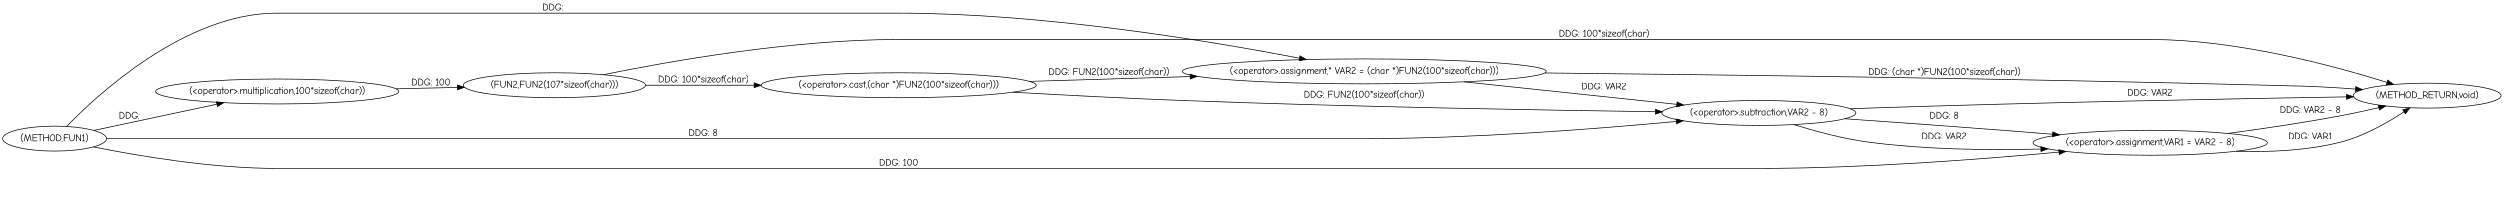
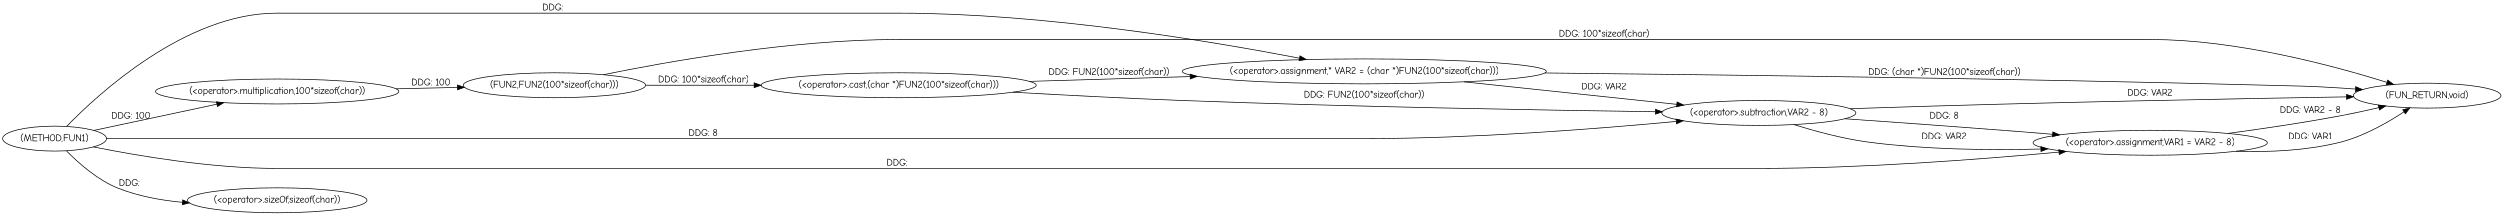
node "(FUN2,FUN2(107*sizeof(char)))": label "(FUN2,FUN2(107*sizeof(char)))" -> "(FUN2,FUN2(100*sizeof(char)))"
node "(METHOD_RETURN,void)": label "(METHOD_RETURN,void)" -> "(FUN_RETURN,void)"
edge "(METHOD,FUN1)" -> "(<operator>.multiplication,100*sizeof(char))": label "DDG: " -> "DDG: 100"
edge "(METHOD,FUN1)" -> "(<operator>.assignment,VAR1 = VAR2 - 8)": label "DDG: 100" -> "DDG: "
node "(<operator>.sizeOf,sizeof(char))": added
